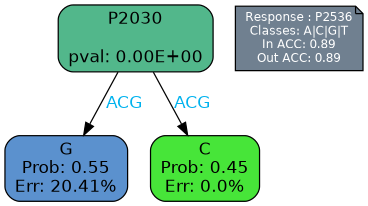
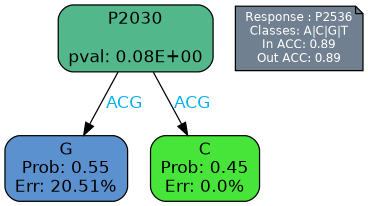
node "P2030 pval: 0.00E+00": label "P2030 pval: 0.00E+00" -> "P2030 pval: 0.08E+00"
node "G Prob: 0.55 Err: 20.41%": label "G Prob: 0.55 Err: 20.41%" -> "G Prob: 0.55 Err: 20.51%"
